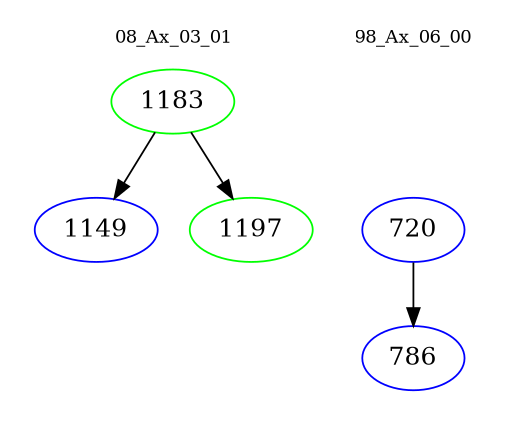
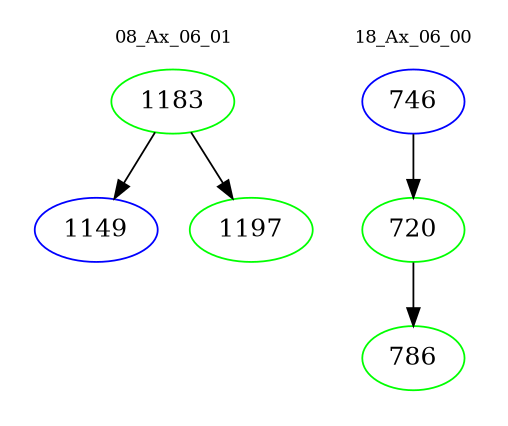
cluster "08_Ax_03_01": label "08_Ax_03_01" -> "08_Ax_06_01"
cluster "98_Ax_06_00": label "98_Ax_06_00" -> "18_Ax_06_00"
node "746": added
node "720": color blue -> green
node "786": color blue -> green
